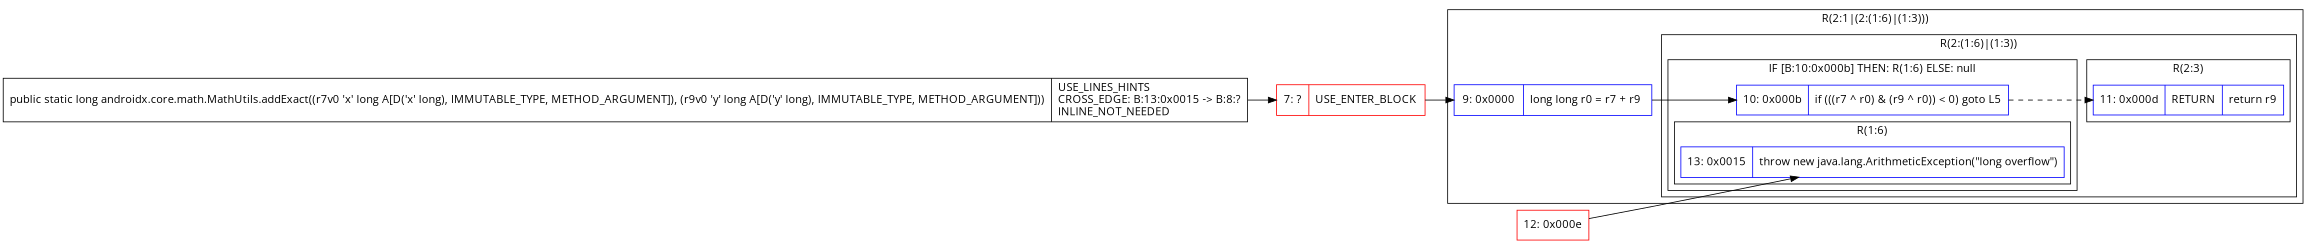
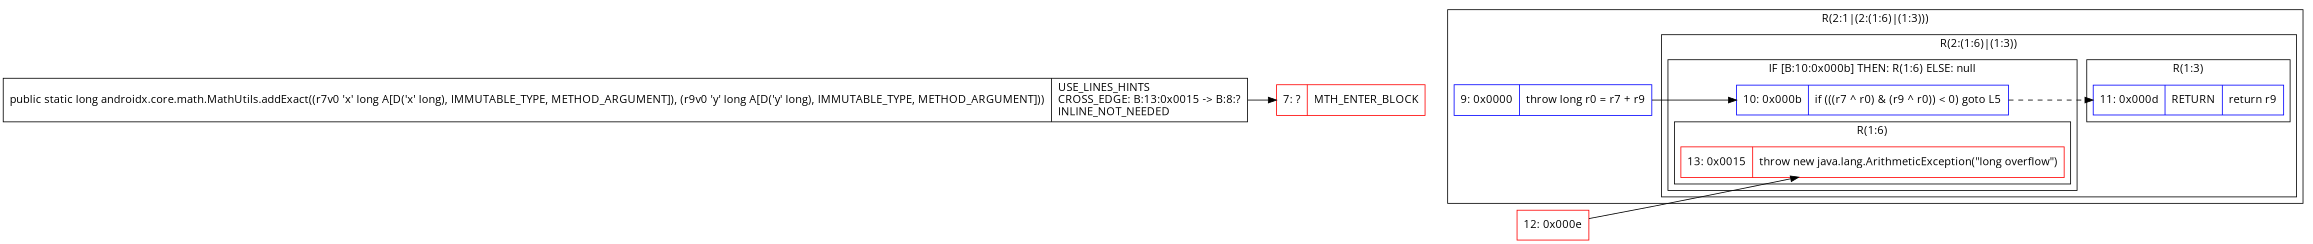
cluster "R(2:3)": label "R(2:3)" -> "R(1:3)"
node "7: ?": text "USE_ENTER_BLOCK" -> "MTH_ENTER_BLOCK"
edge "7: ?" -> "9: 0x0000": removed
node "9: 0x0000": text "long long r0 = r7 + r9" -> "throw long r0 = r7 + r9"
node "13: 0x0015": color blue -> red
